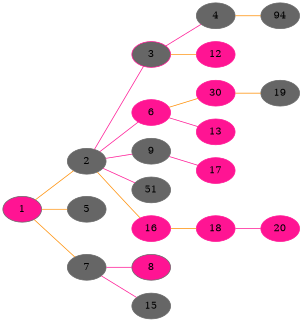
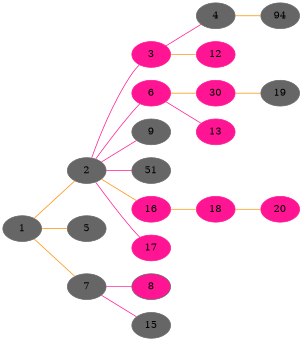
node "3": fillcolor gray40 -> deeppink
edge "9" -- "17": now "2" -- "17"
node "1": fillcolor deeppink -> gray40
edge "18" -- "20": color deeppink -> darkorange
